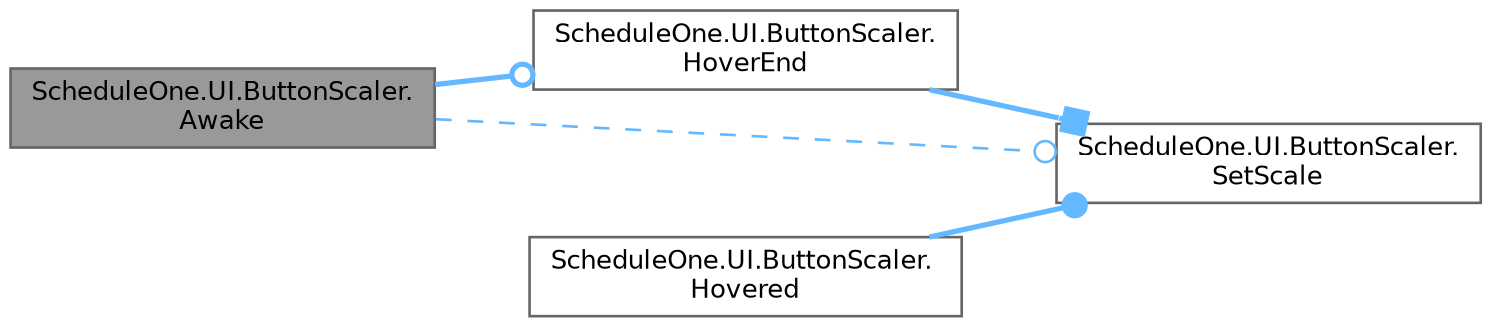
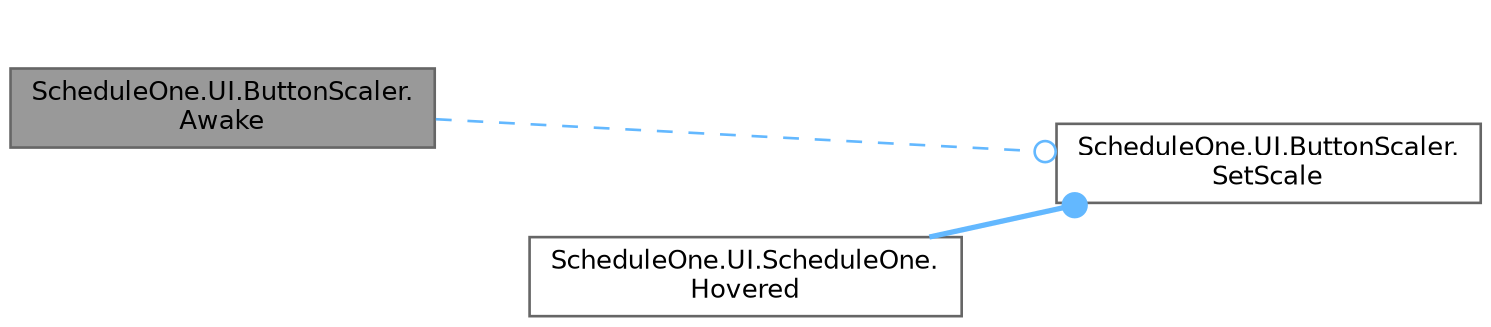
node "ScheduleOne.UI.ButtonScaler. HoverEnd": removed
node "ScheduleOne.UI.ButtonScaler. Hovered": label "ScheduleOne.UI.ButtonScaler. Hovered" -> "ScheduleOne.UI.ScheduleOne. Hovered"
